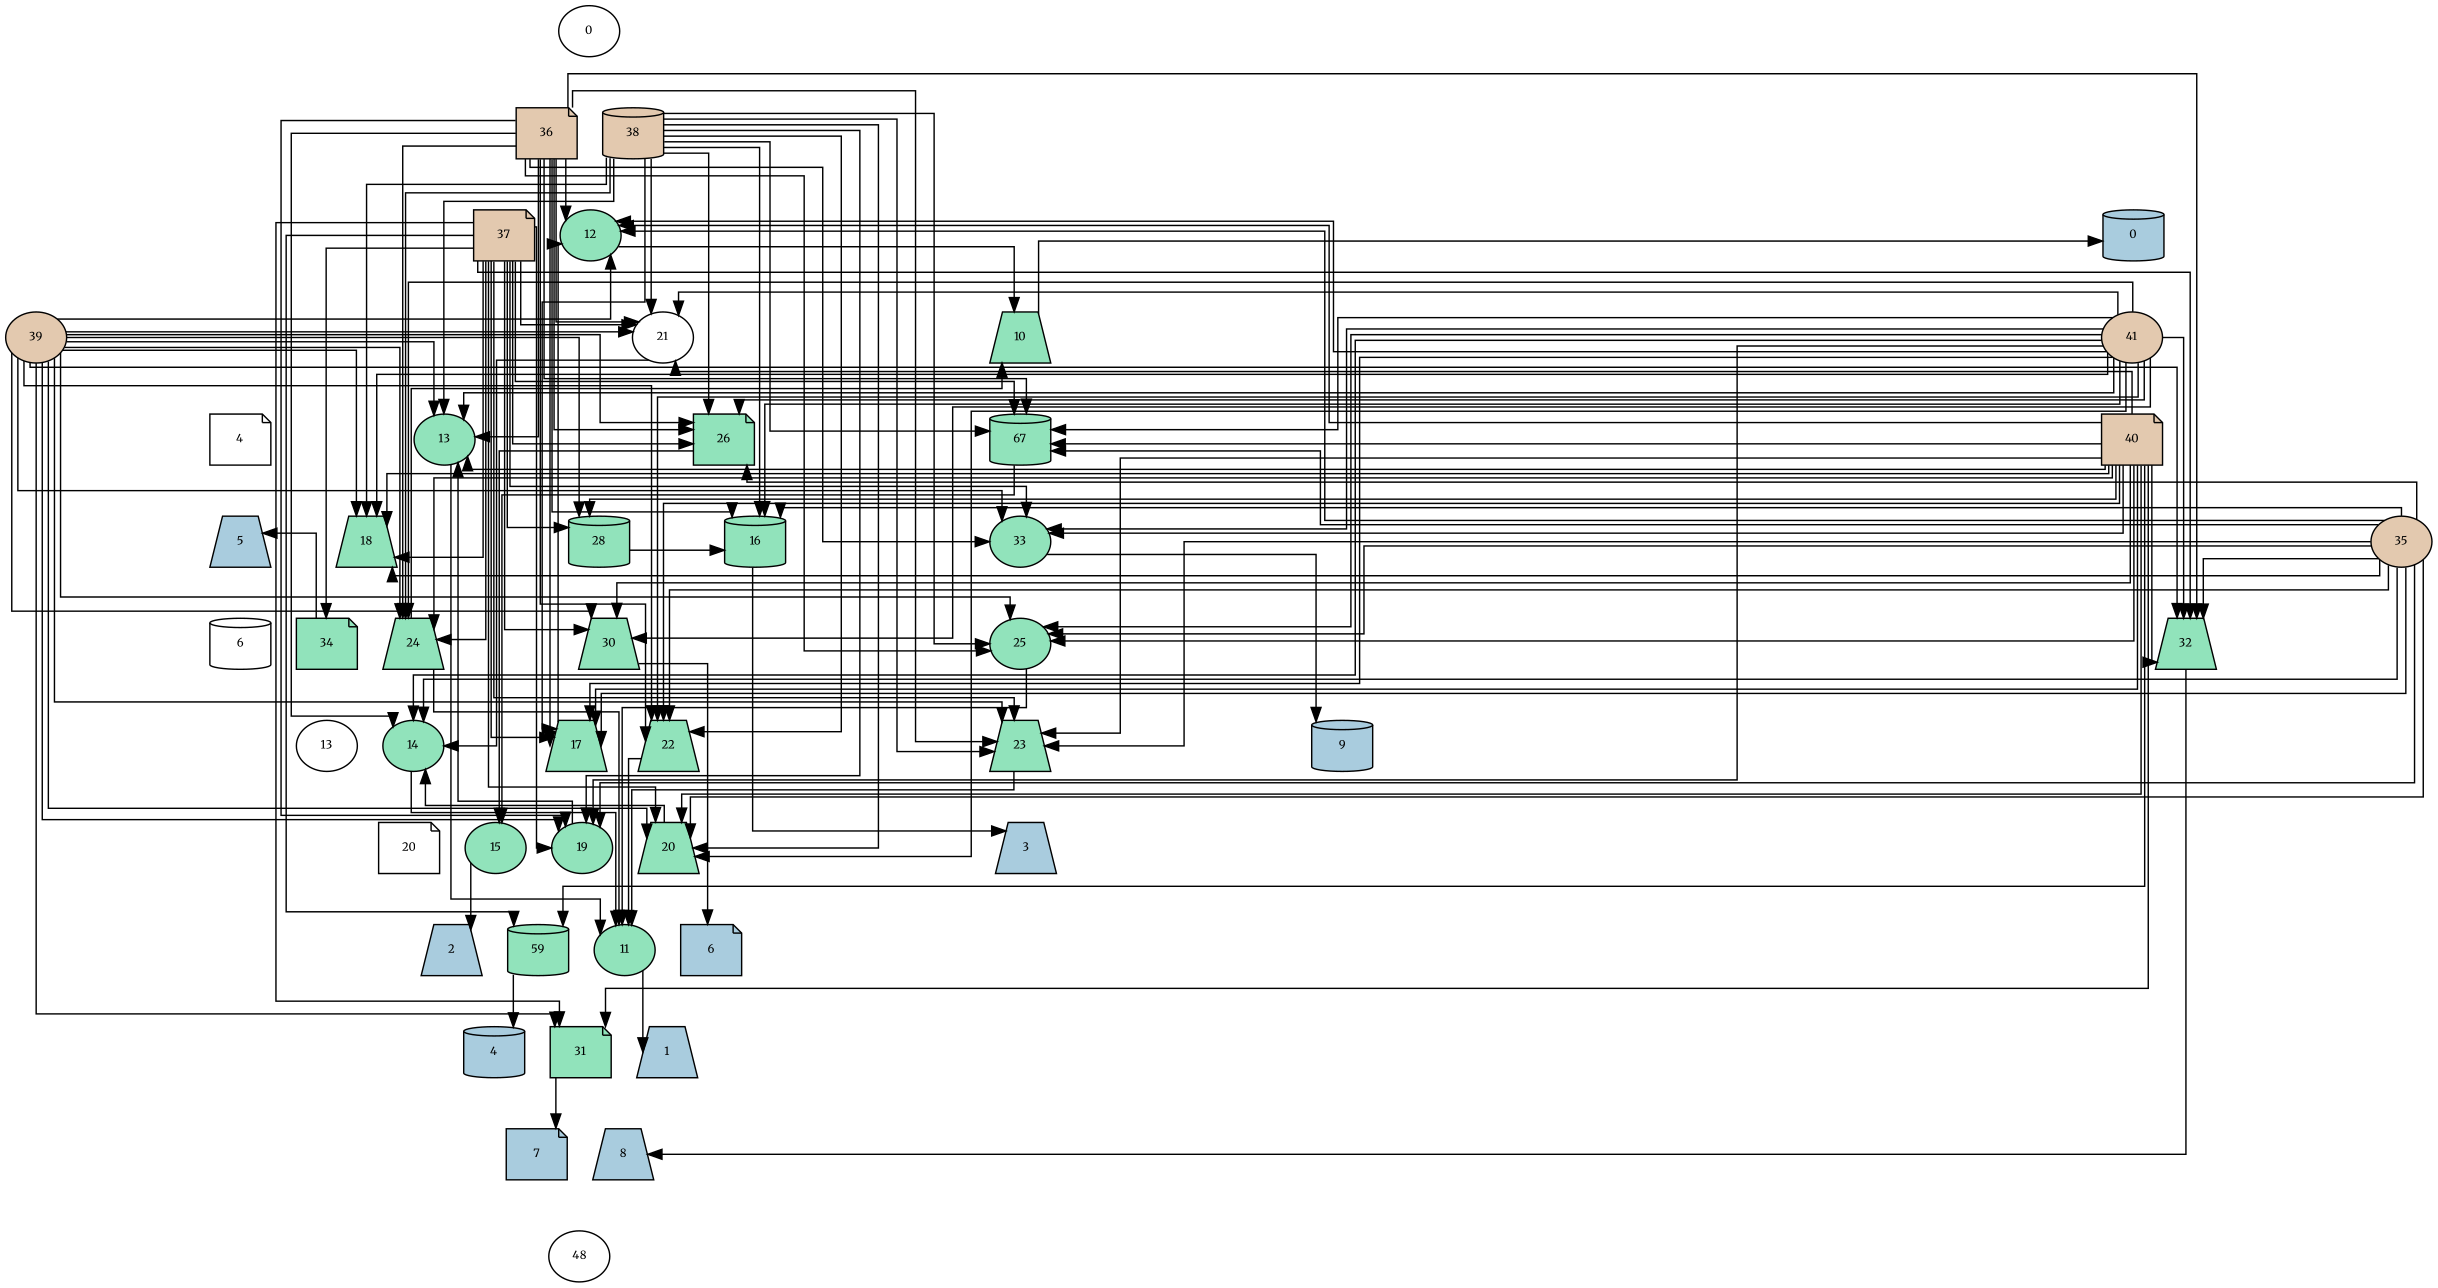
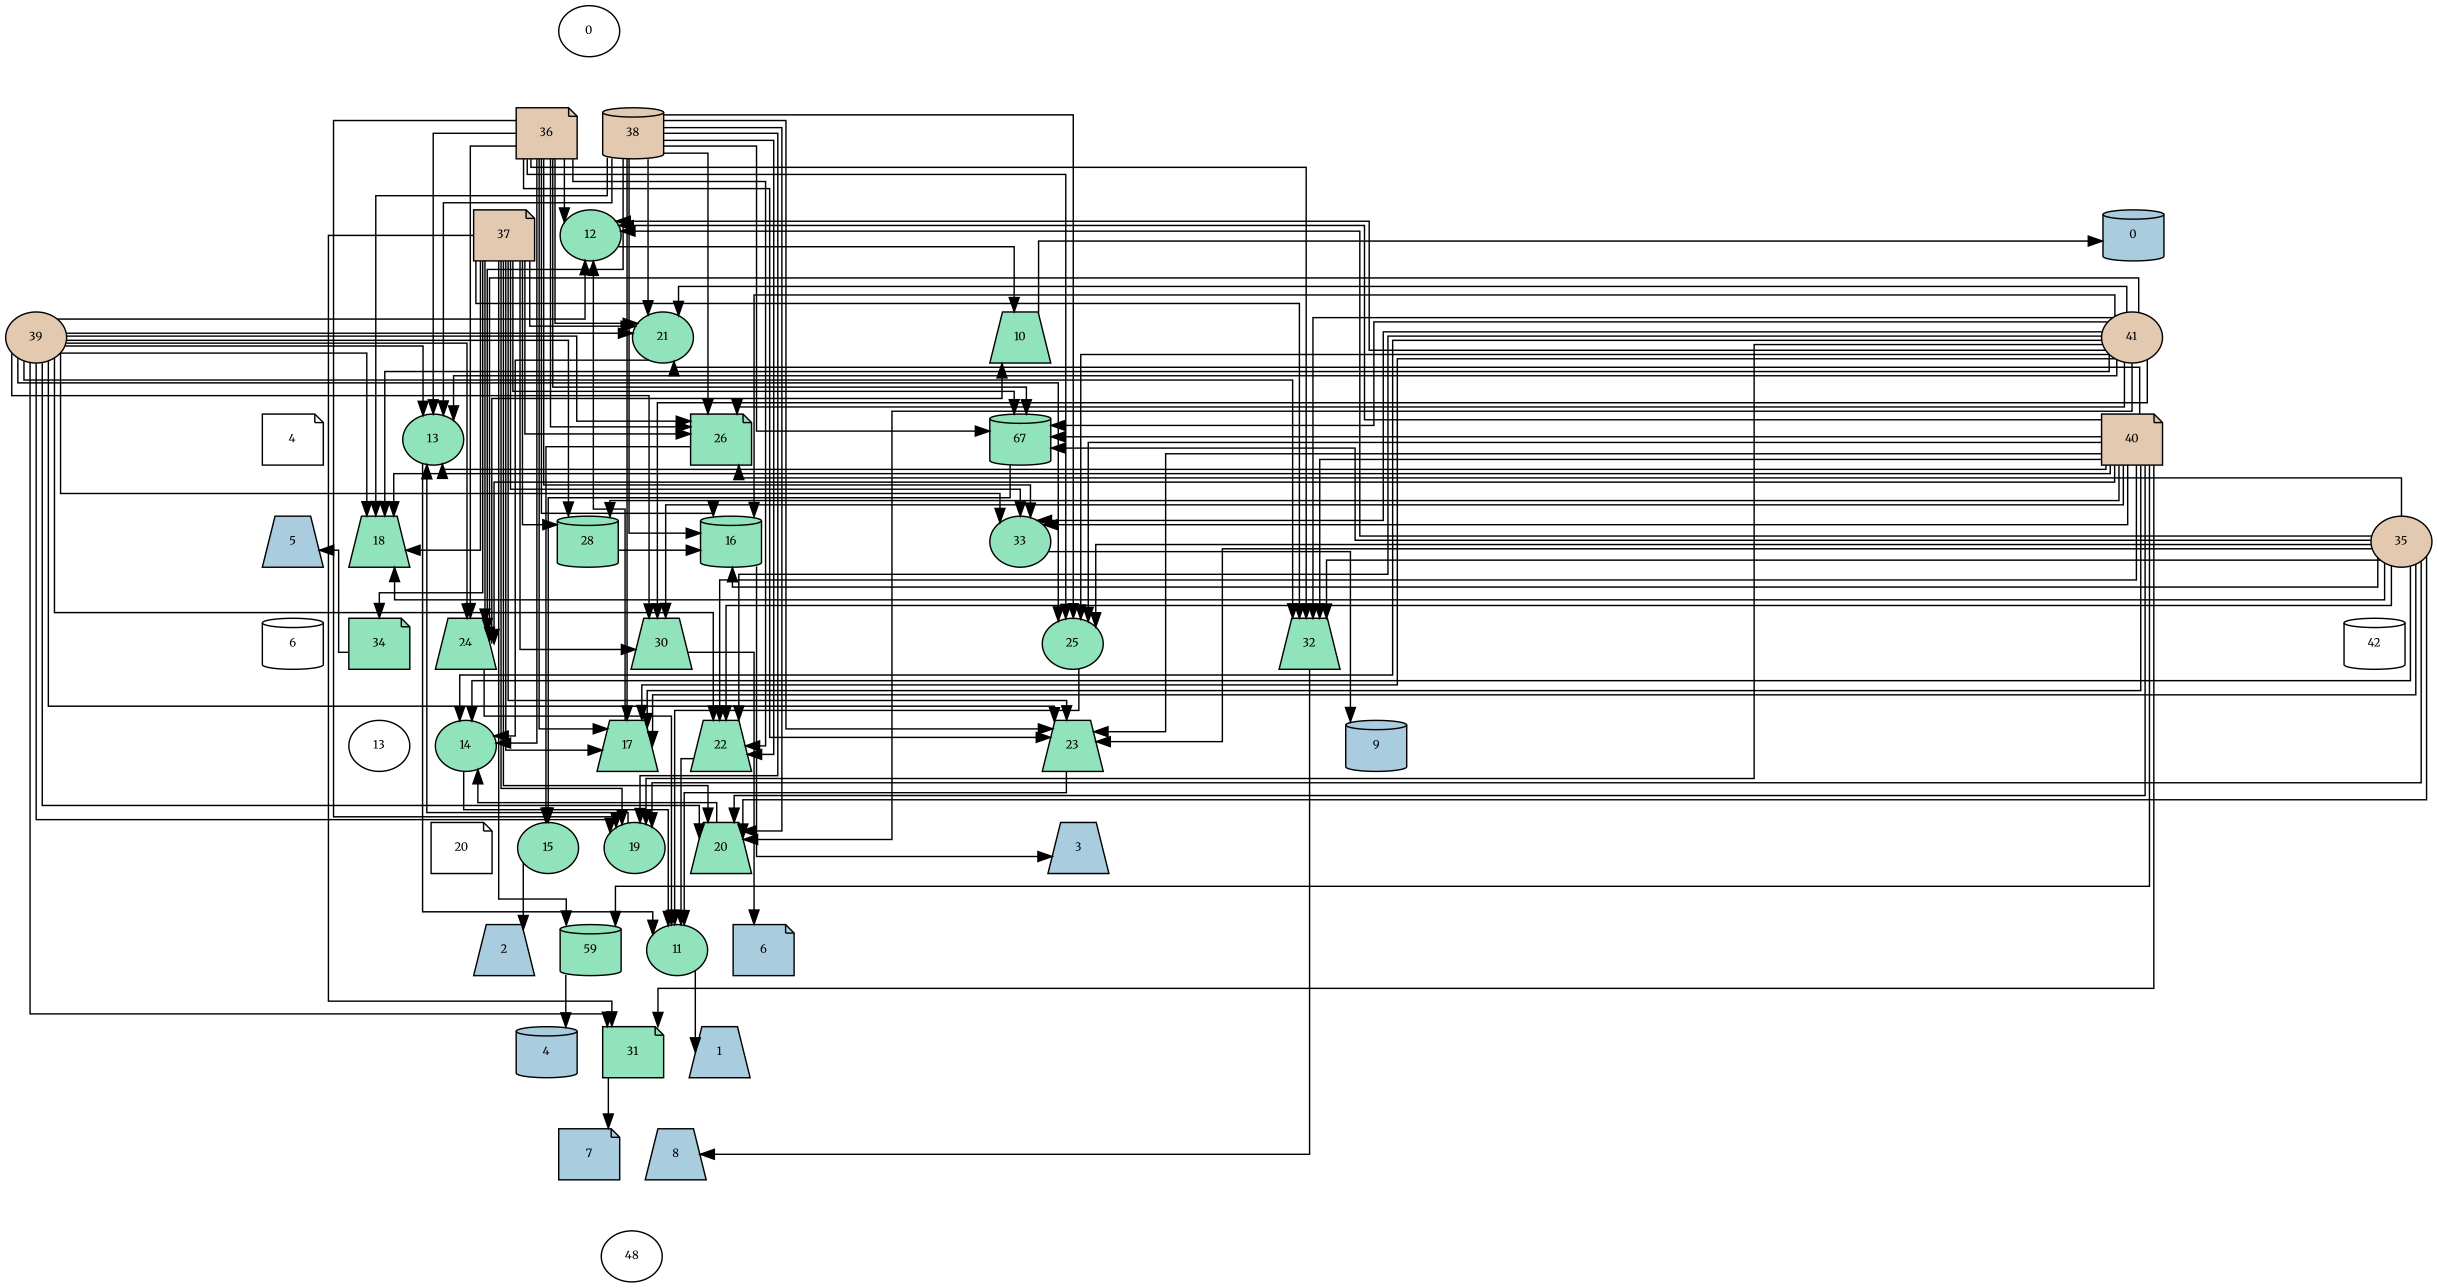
node "21": fillcolor #ffffff -> #91e3bb
node "42": added
